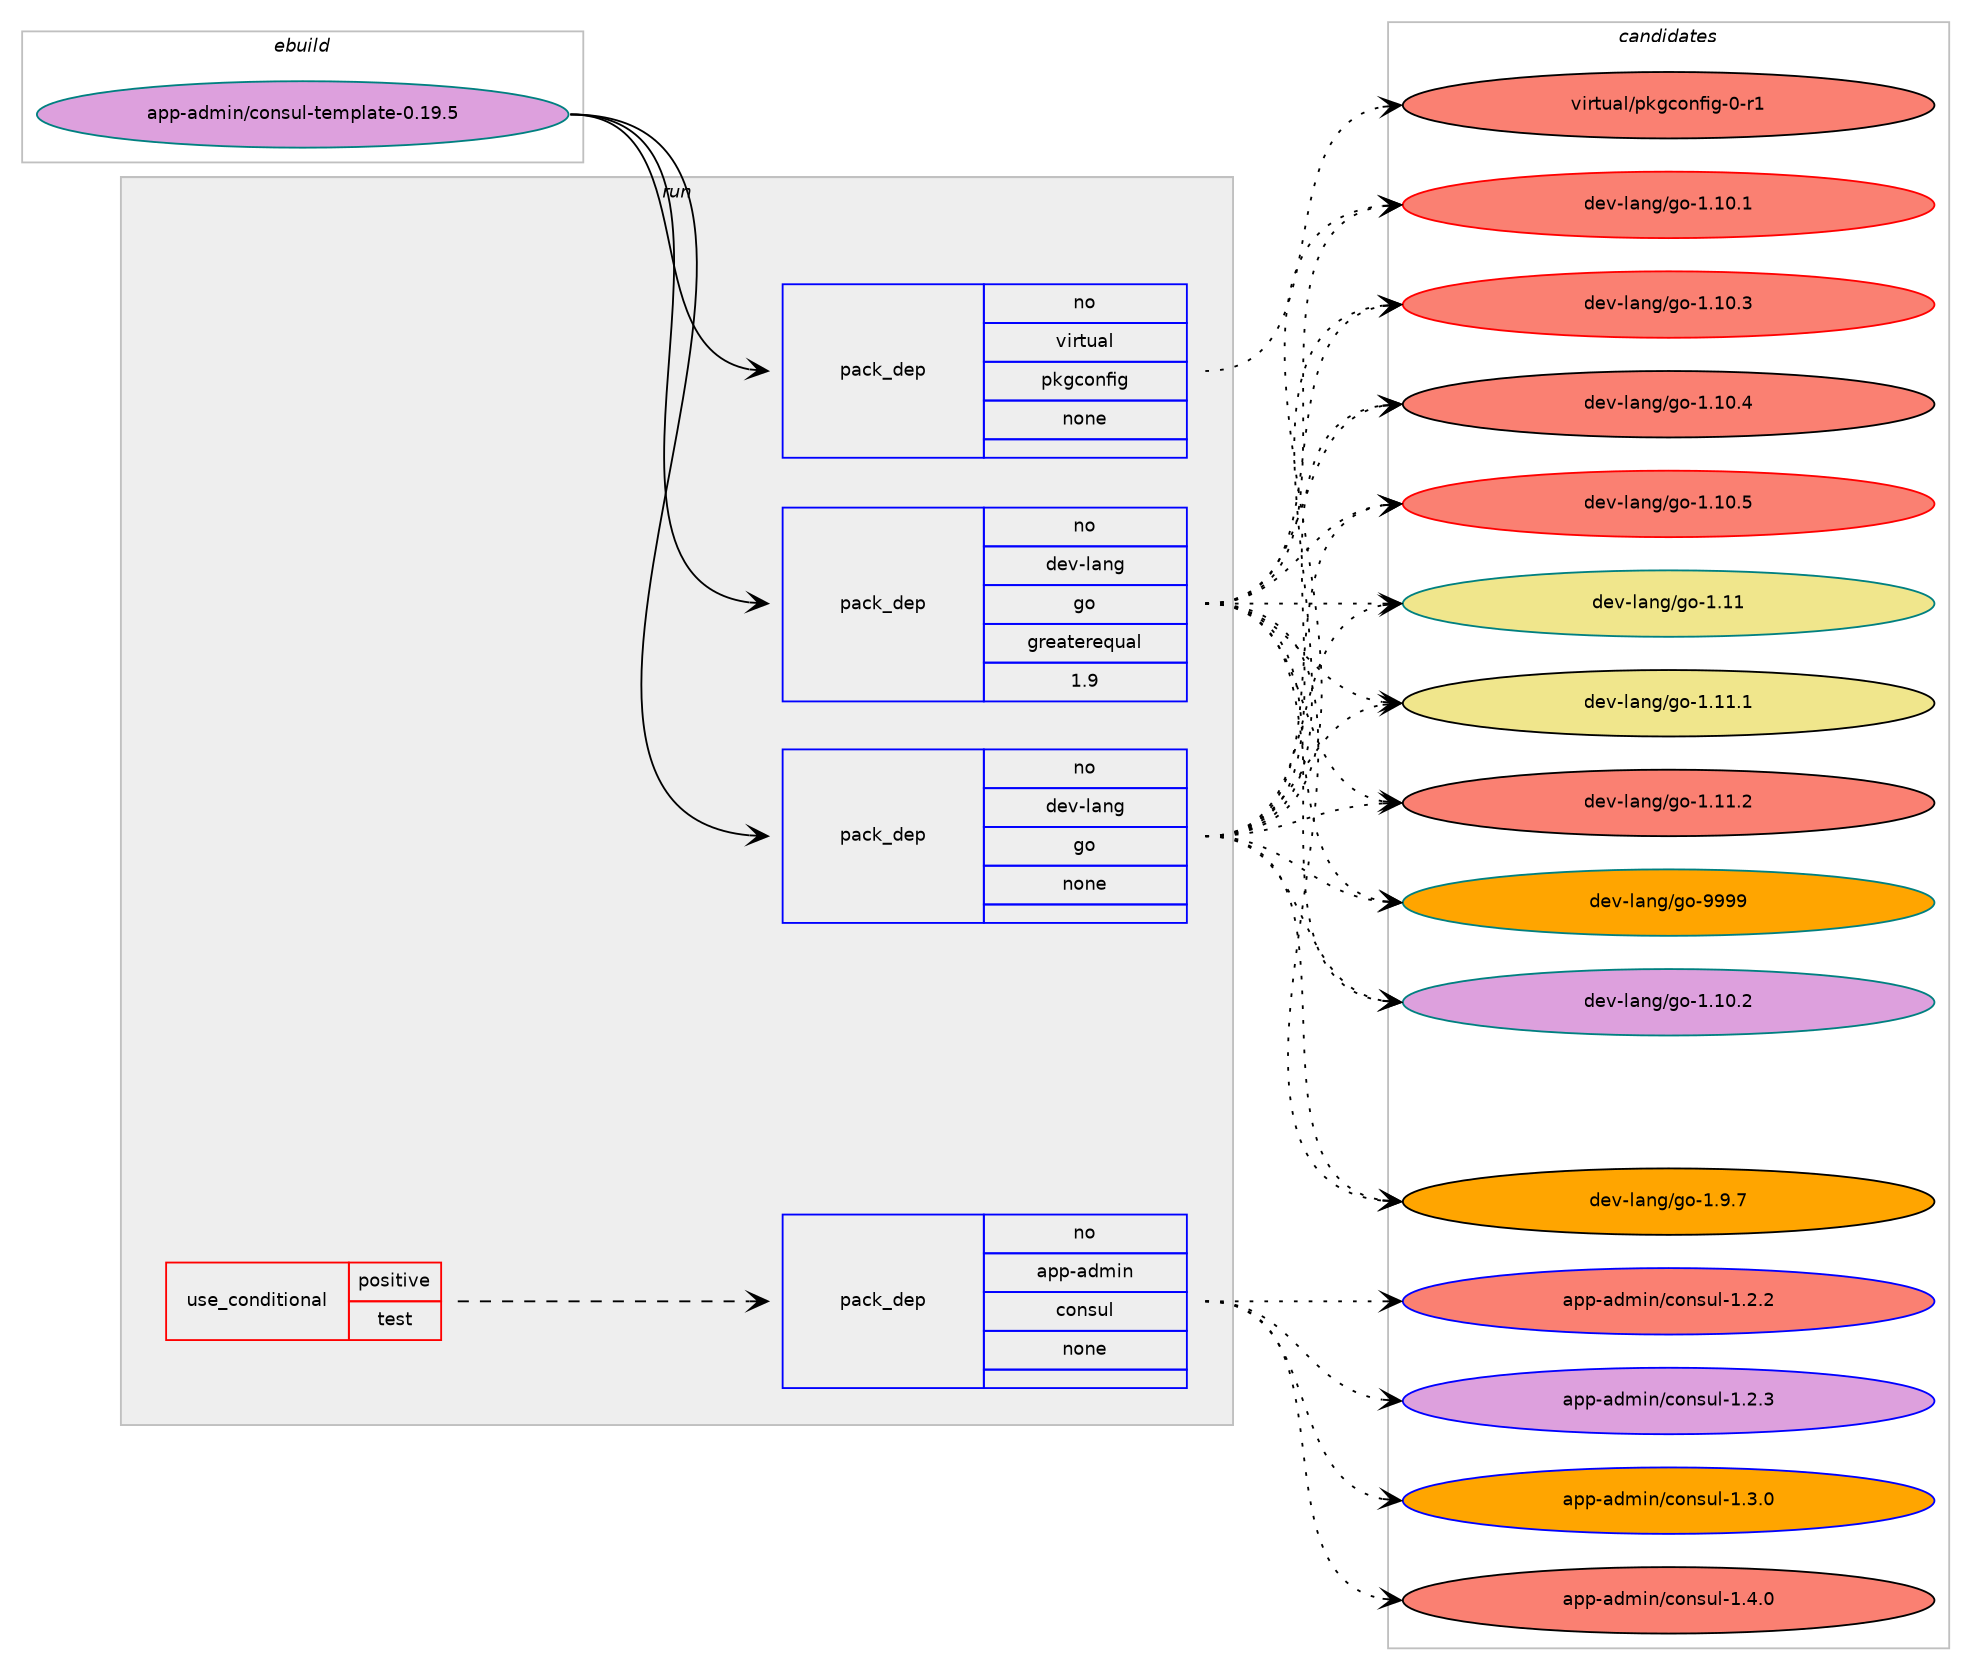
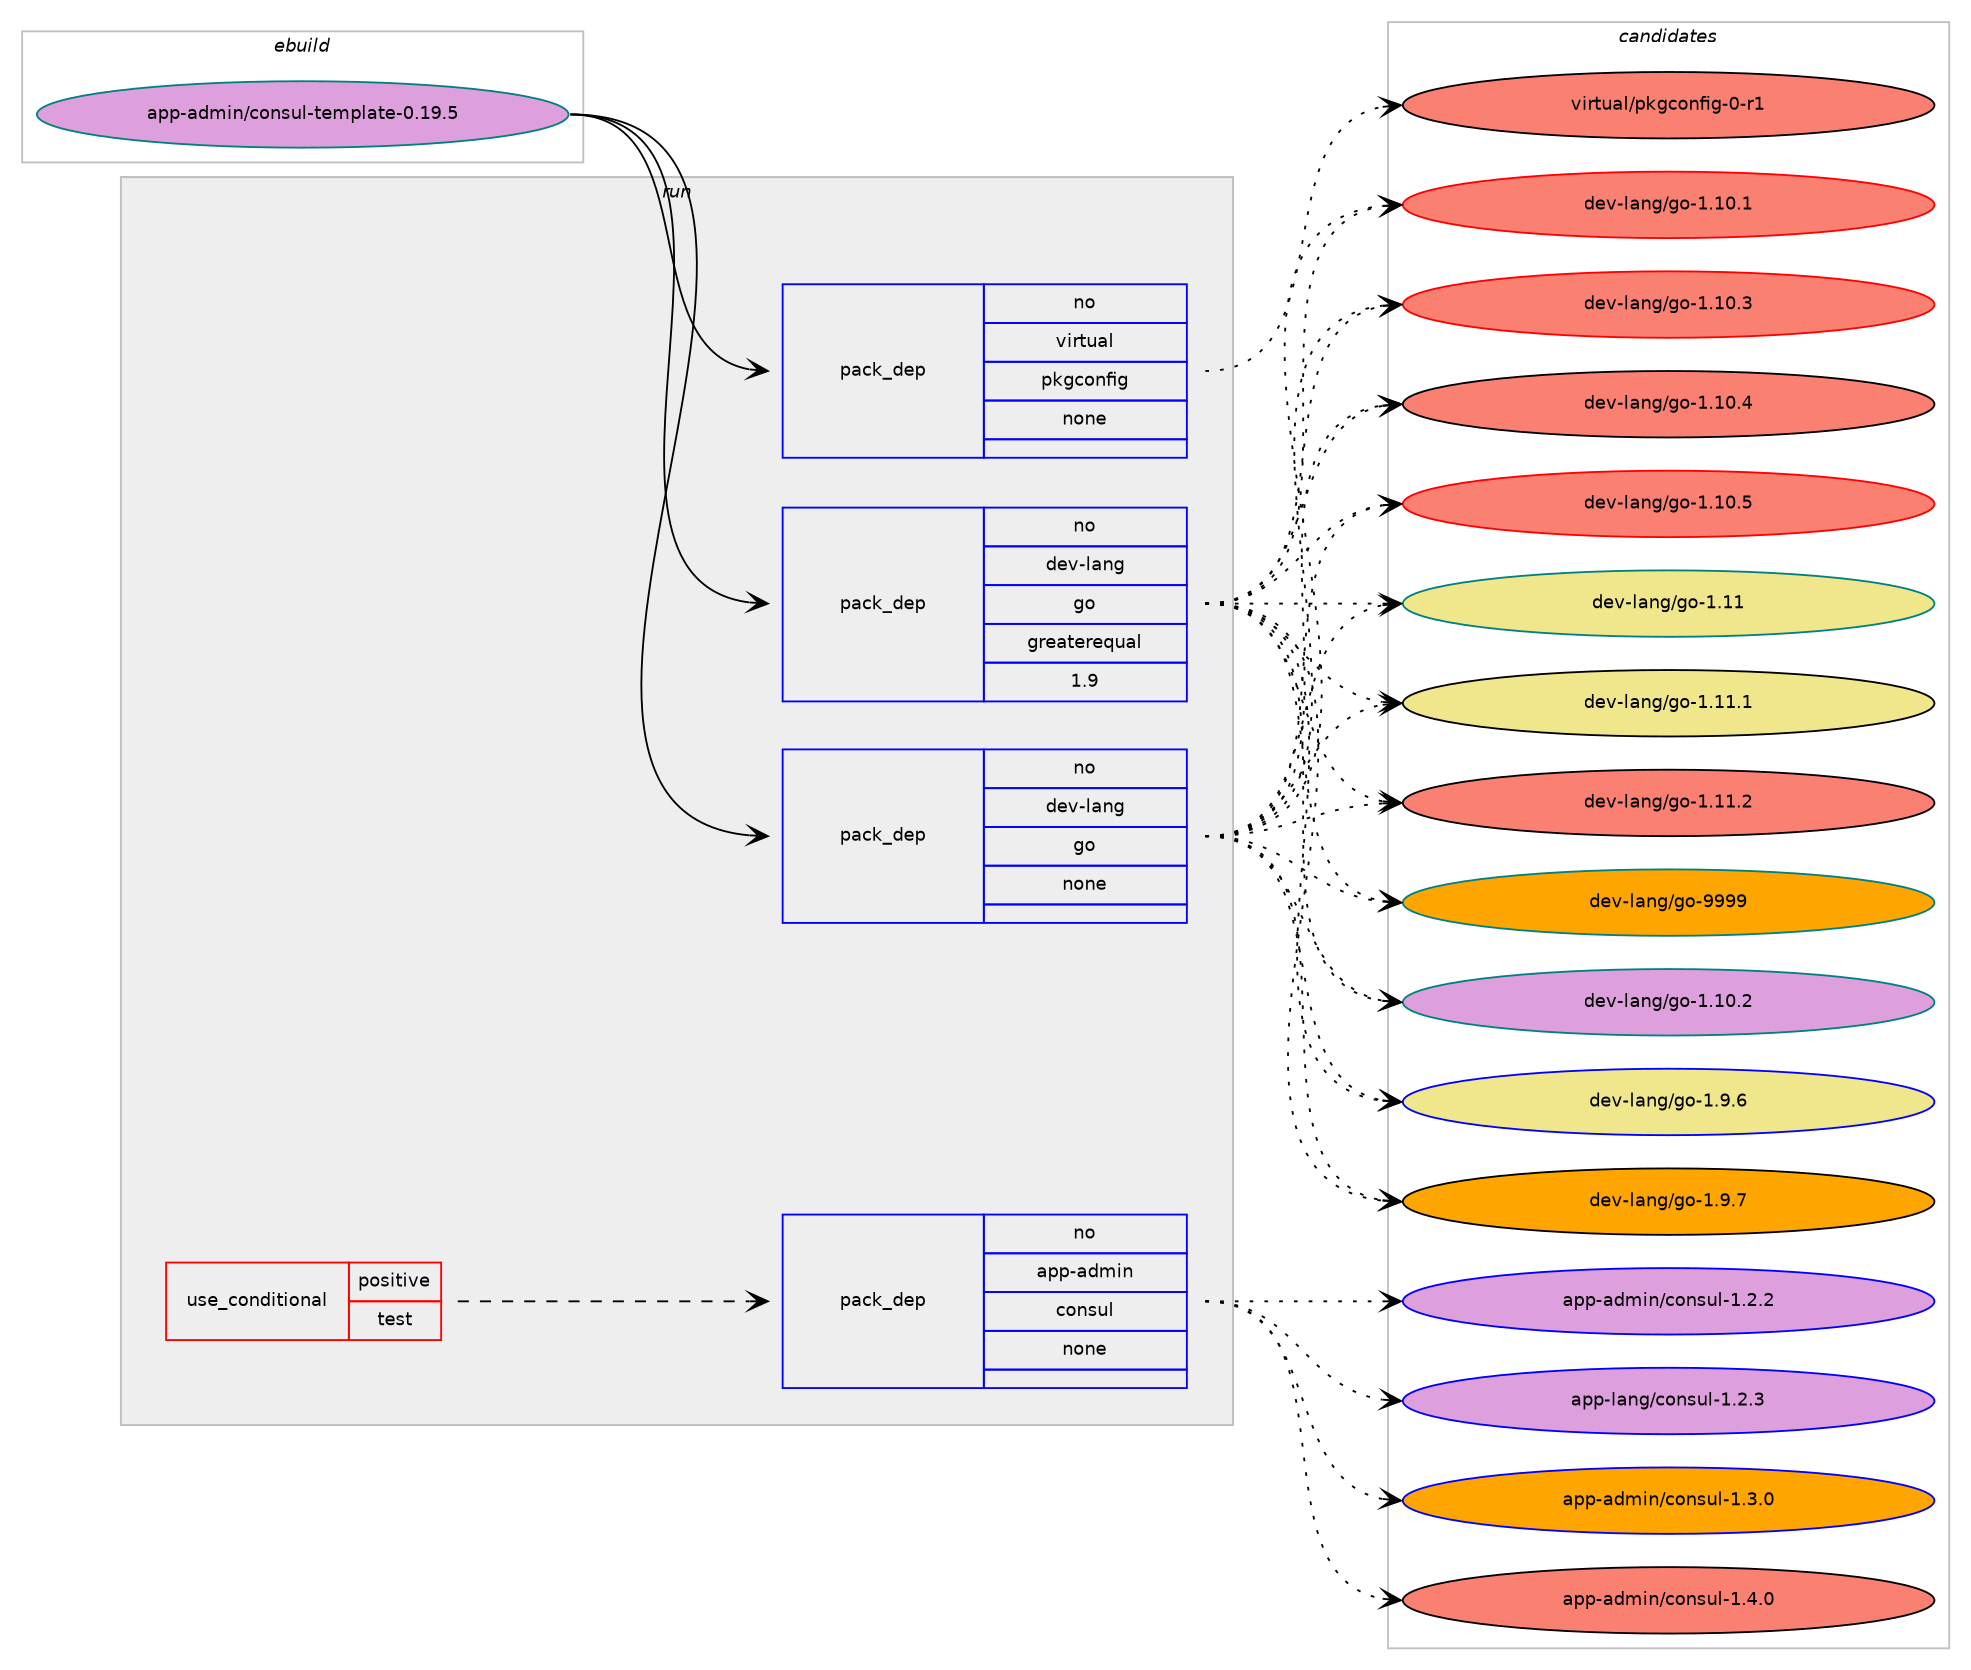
node "dev-lang/go-1.9.6": added
node "app-admin/consul-1.2.2": fillcolor salmon -> plum
node "app-admin/consul-1.2.3": label "app-admin/consul-1.2.3" -> "app-lang/consul-1.2.3"
